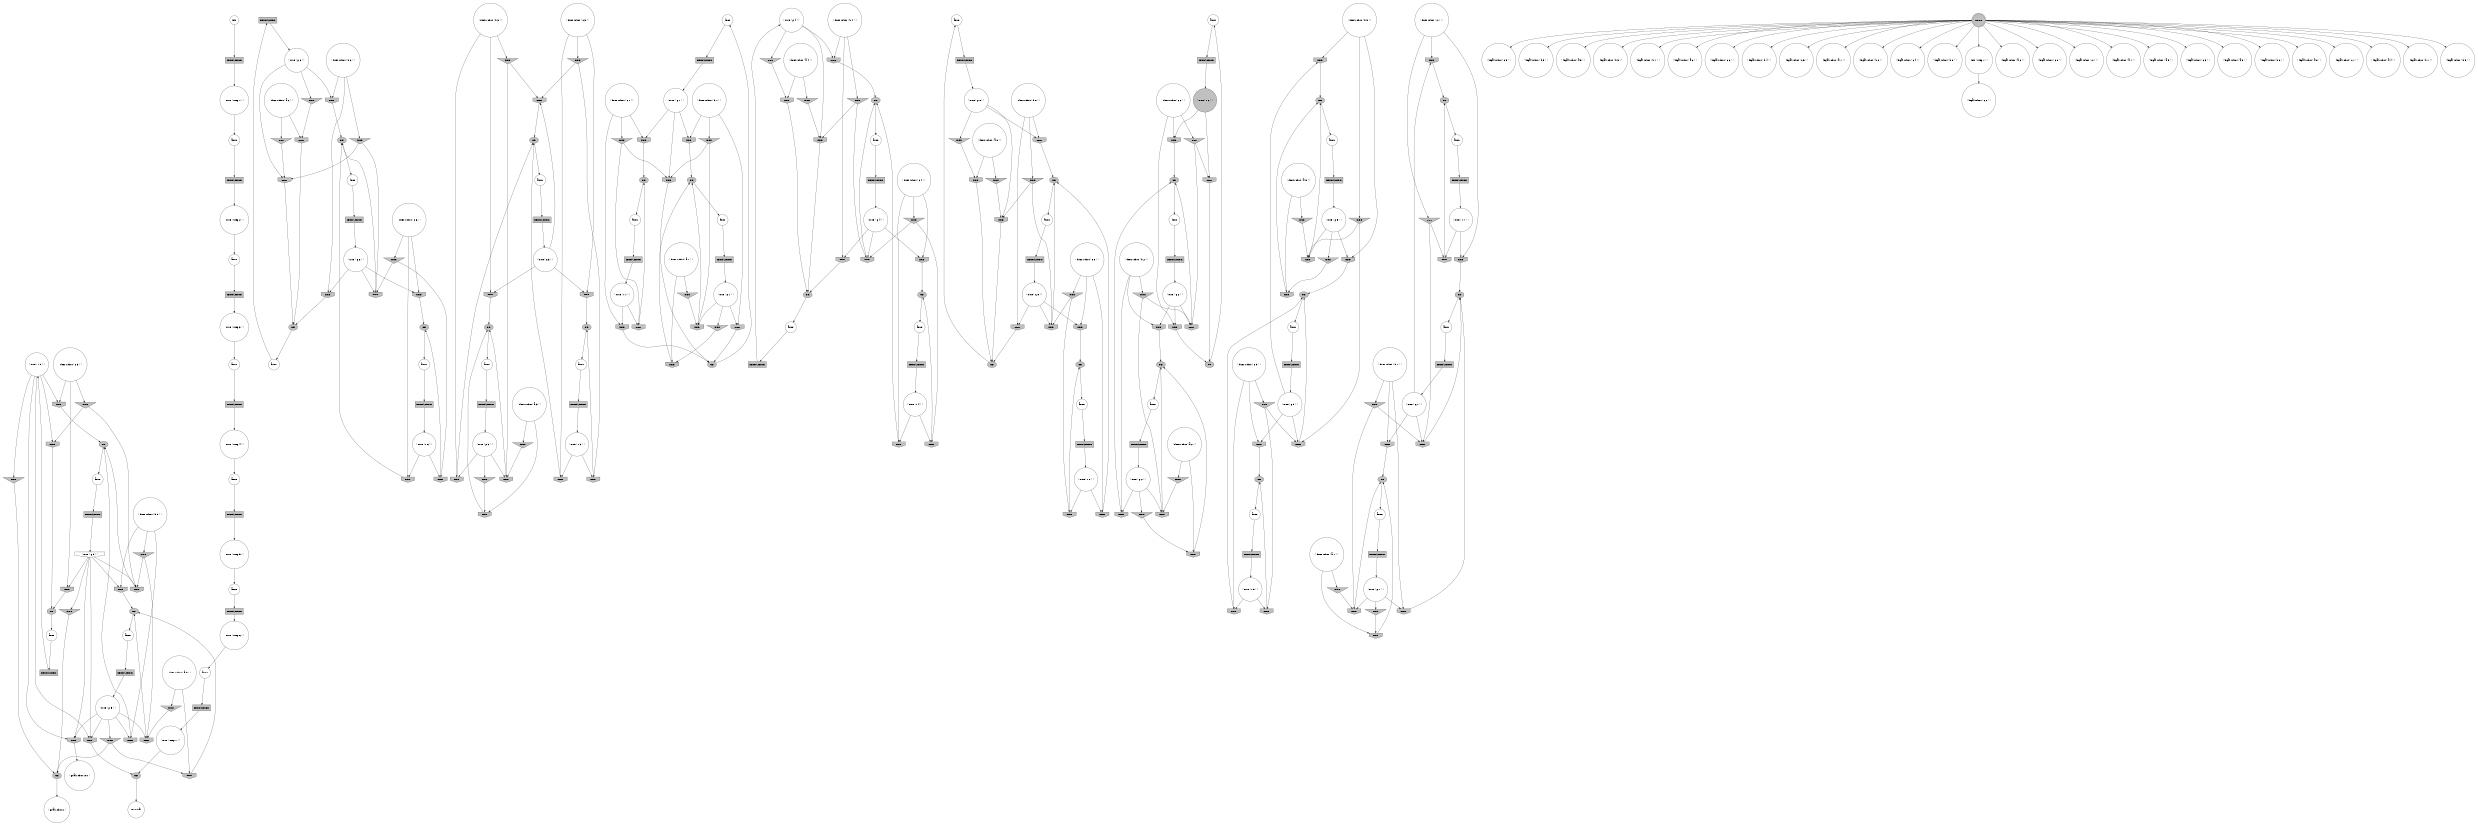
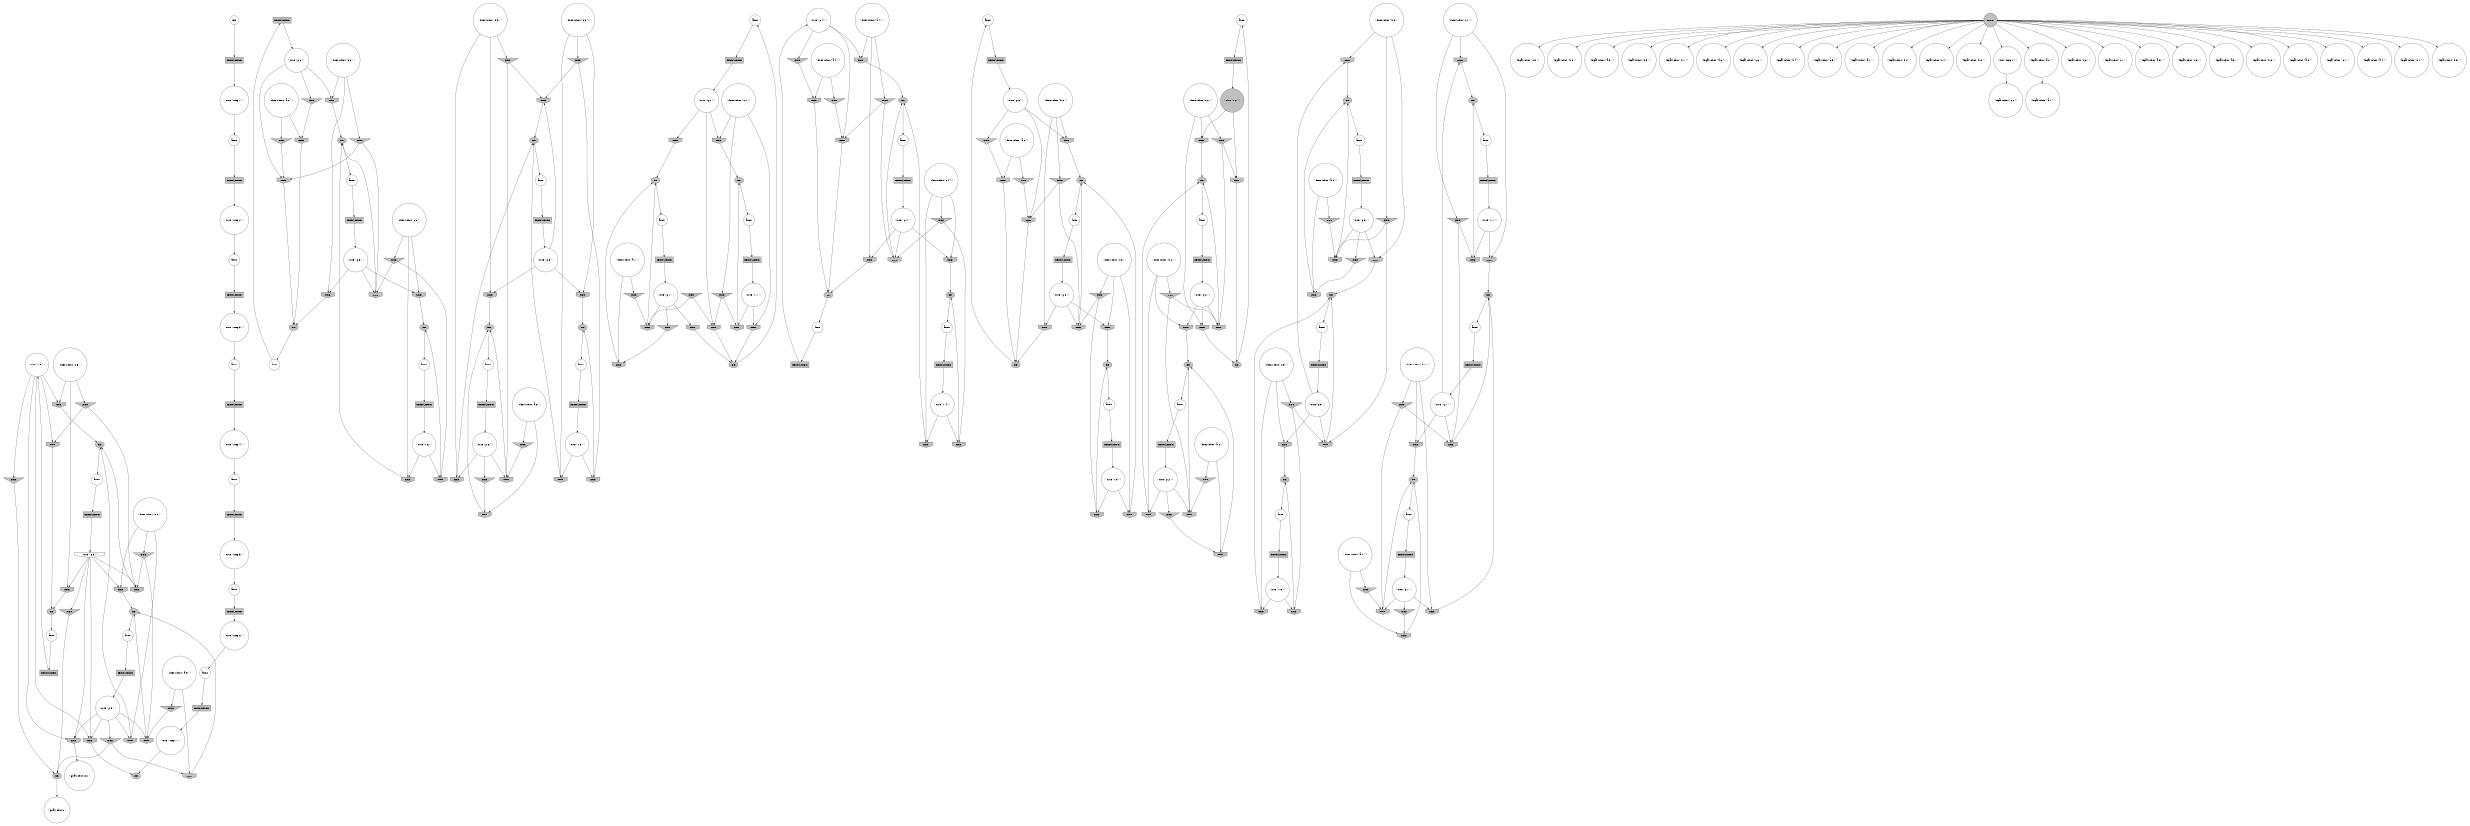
edge "TRUE" -> "( legal robot ( a 7 ) )": now "( legal robot ( a 2 ) )" -> "( legal robot ( a 7 ) )"
node "( does robot ( b 1 ) )": removed
node "terminal": removed
